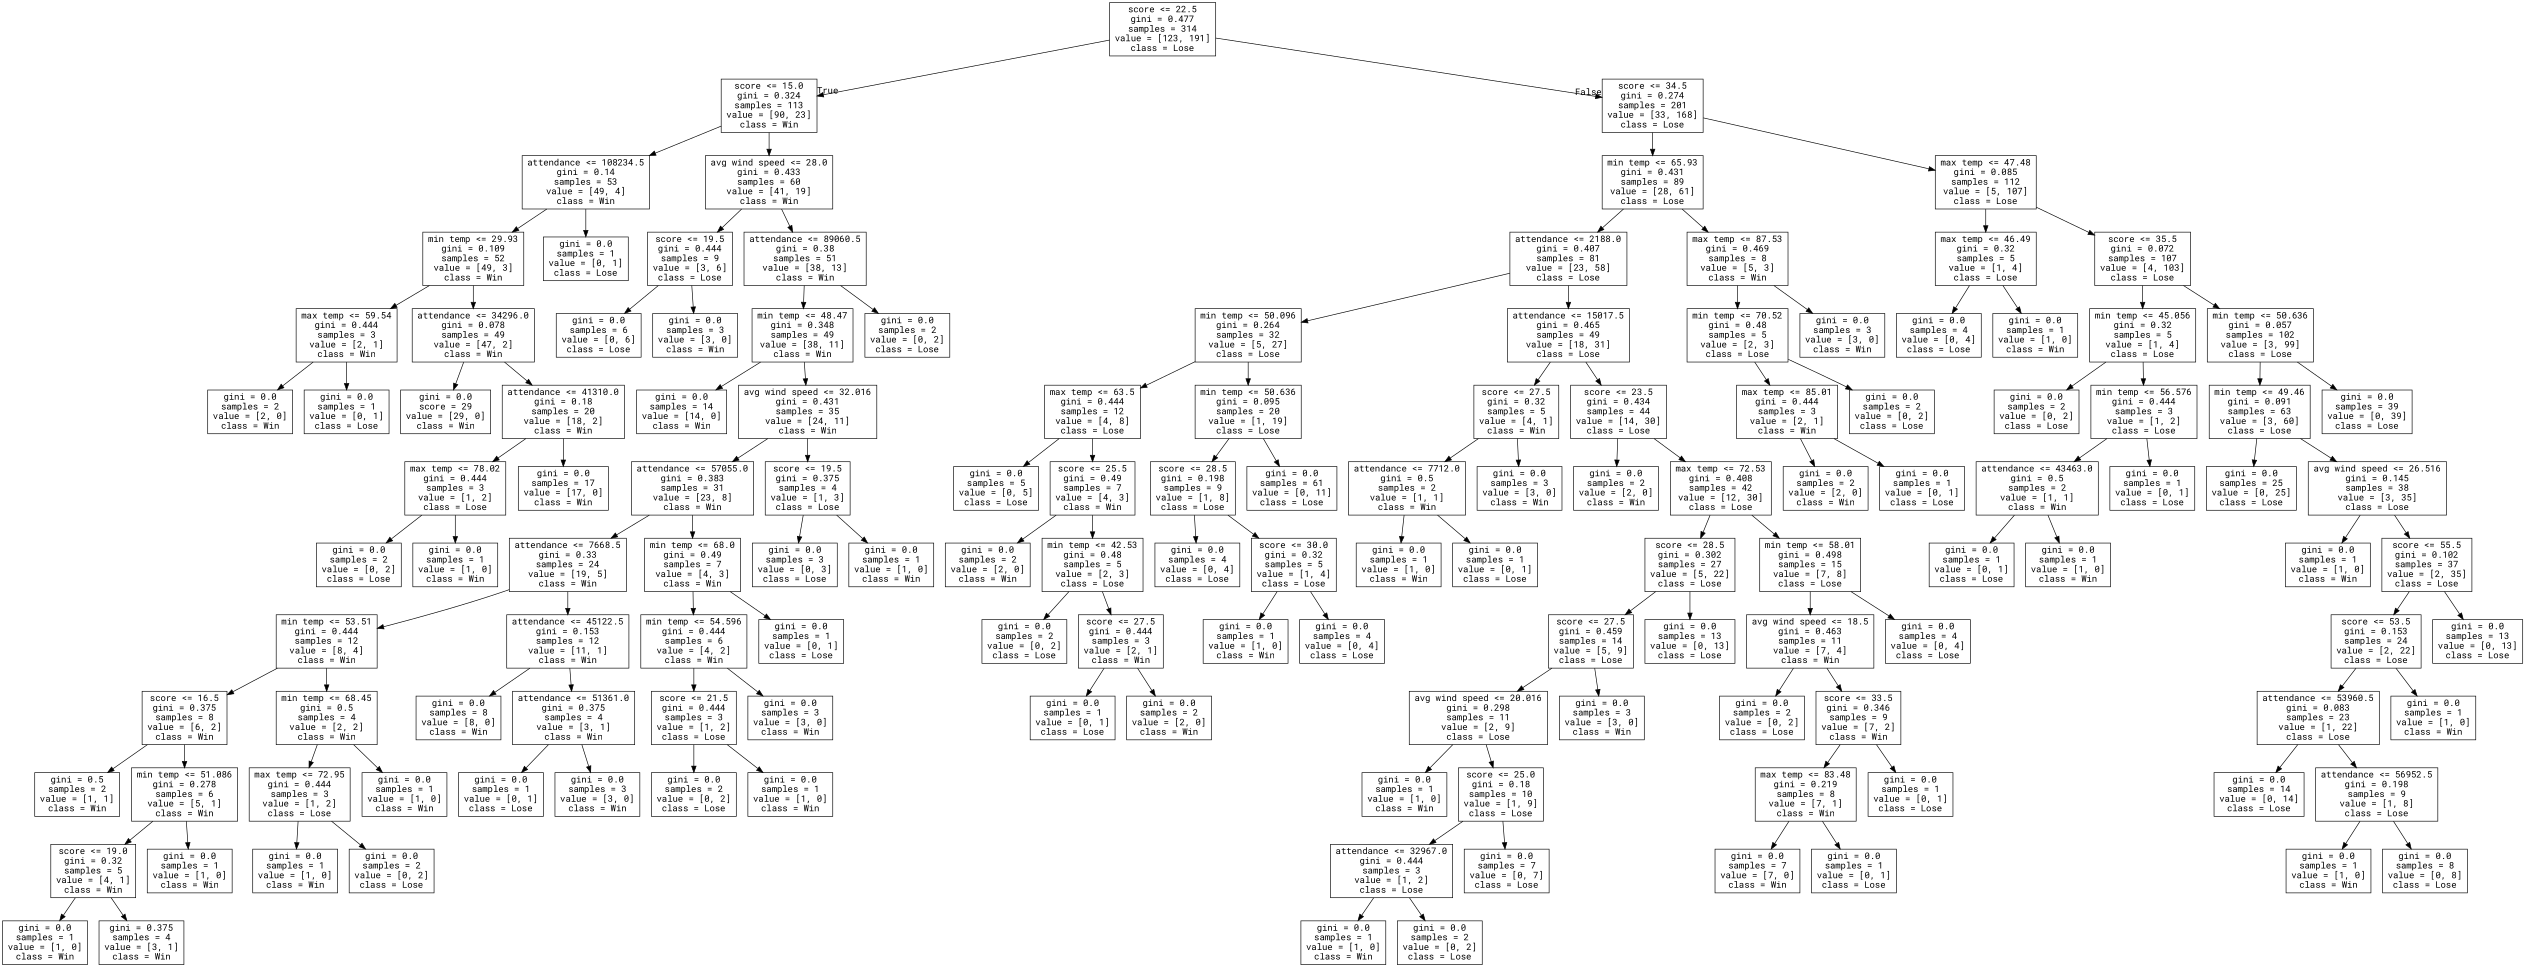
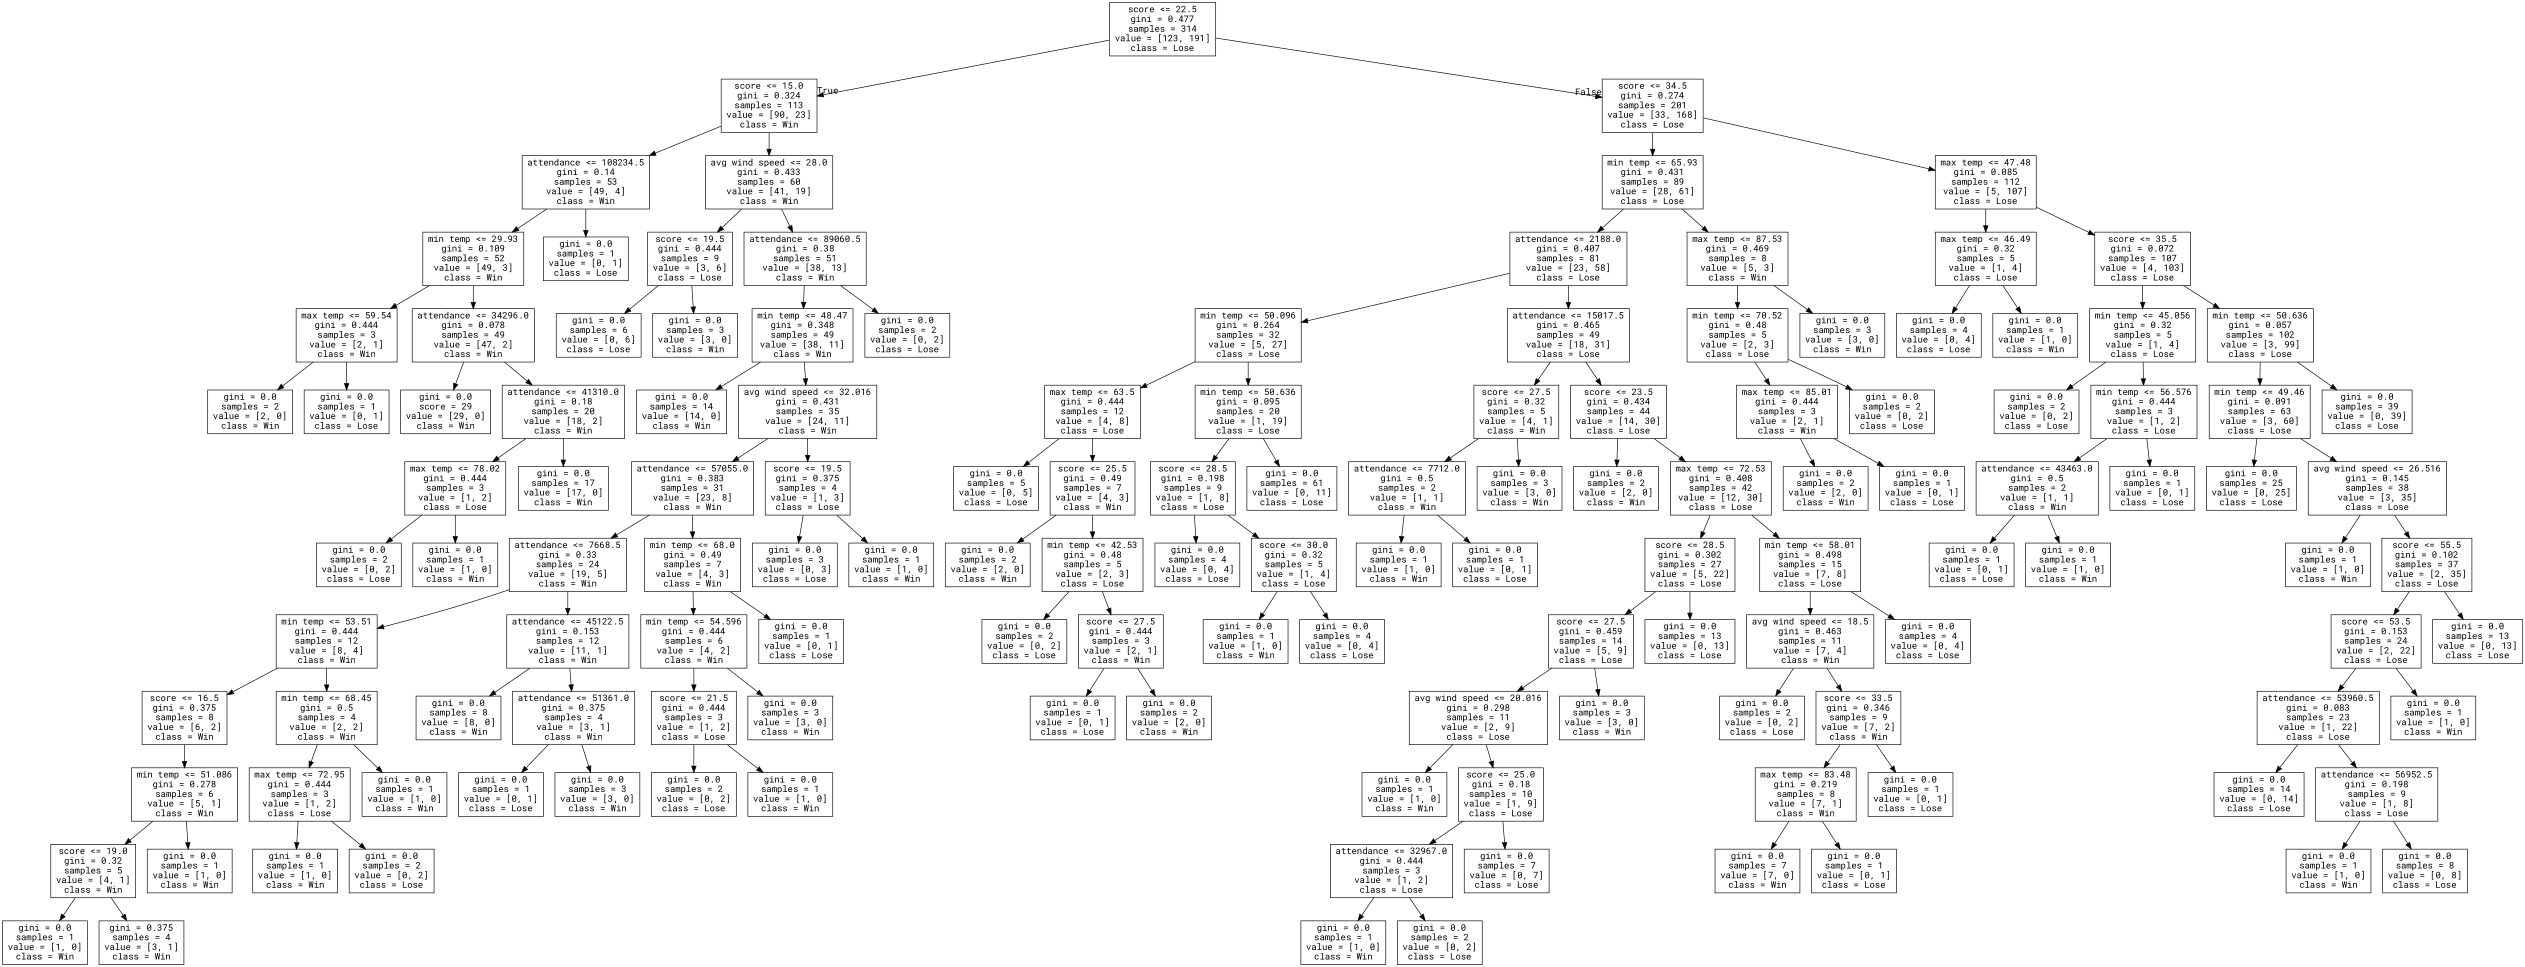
node "gini = 0.5 samples = 2 value = [1, 1] class = Win": removed
